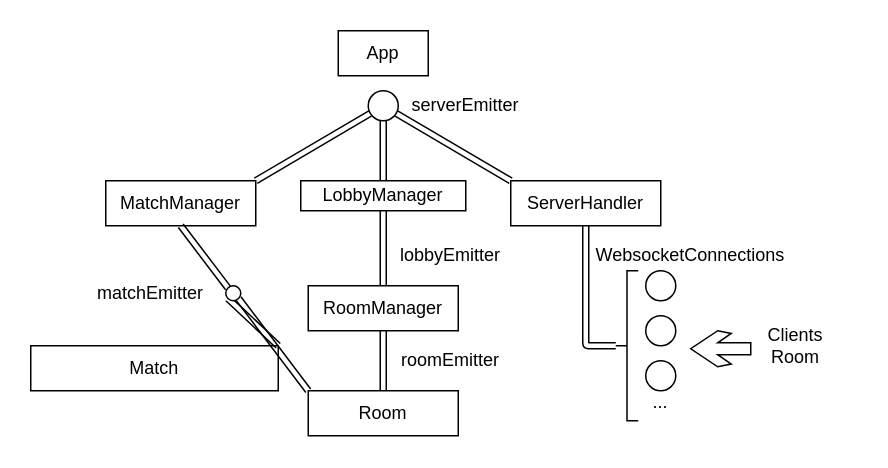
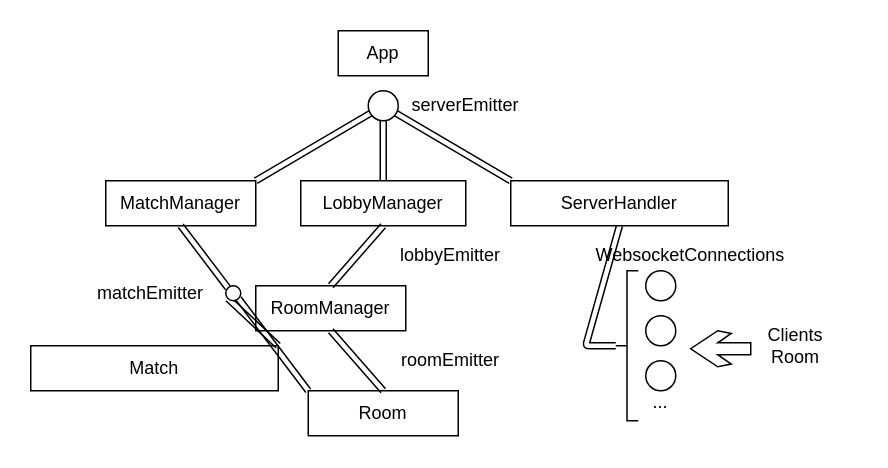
node "LobbyManager": size 165x30 -> 165x45
node "ServerHandler": size 150x45 -> 218x45
node "RoomManager": moved (383, 308) -> (331, 308)
